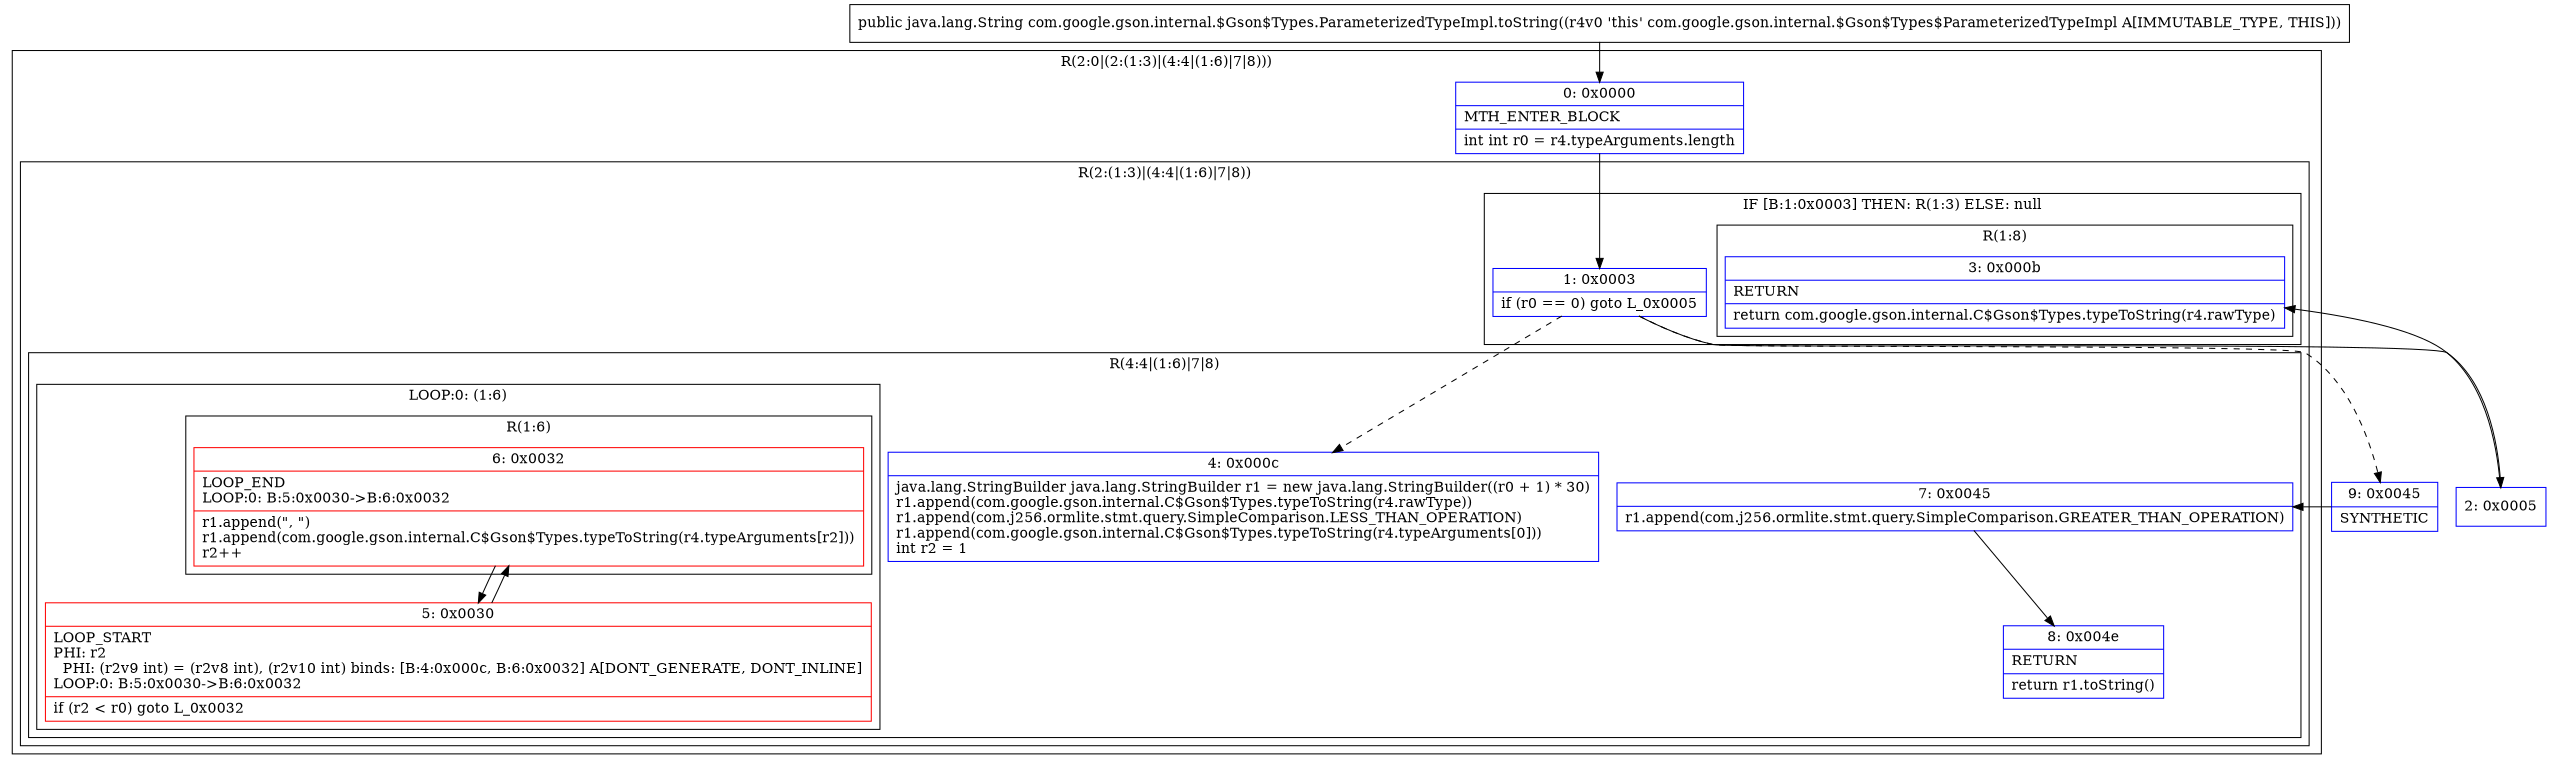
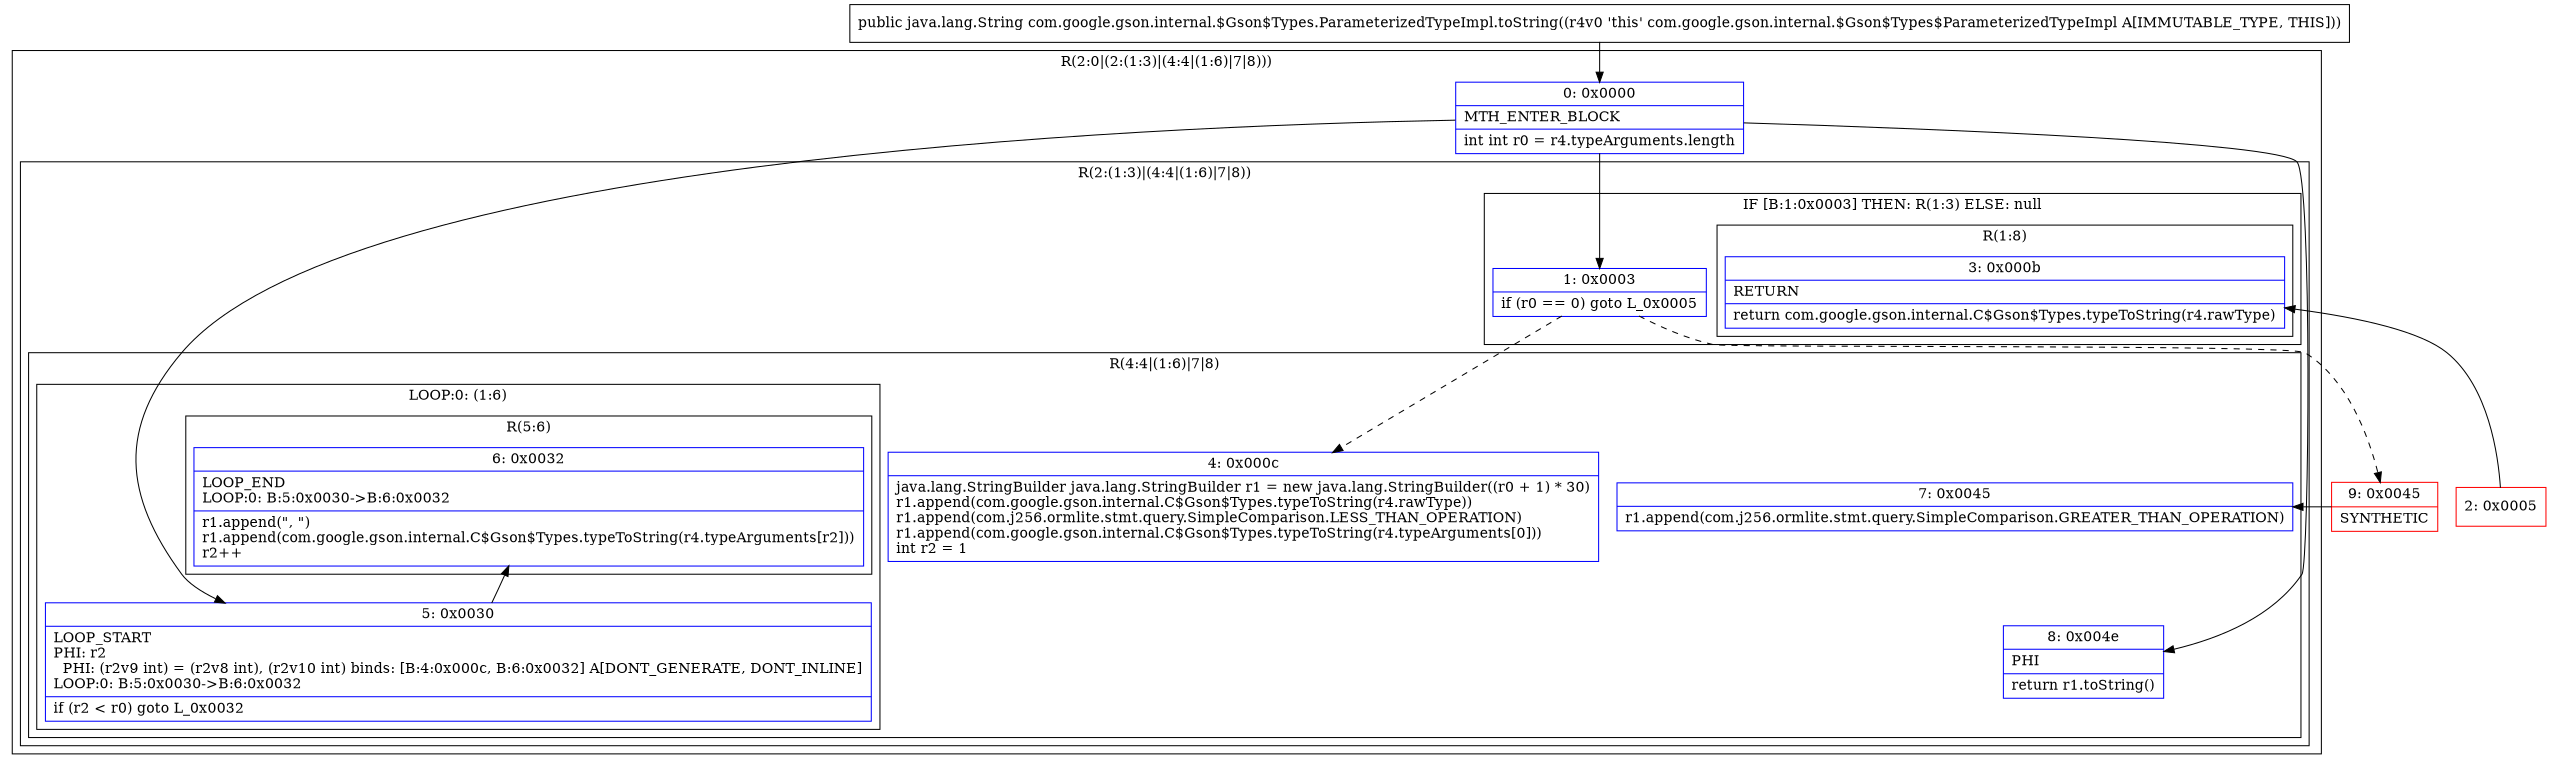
edge "1: 0x0003" -> "2: 0x0005": removed
cluster "R(1:6)": label "R(1:6)" -> "R(5:6)"
node "6: 0x0032": color red -> blue
node "9: 0x0045": color blue -> red
node "2: 0x0005": color blue -> red
edge "7: 0x0045" -> "8: 0x004e": now "0: 0x0000" -> "8: 0x004e"
edge "6: 0x0032" -> "5: 0x0030": now "0: 0x0000" -> "5: 0x0030"
node "8: 0x004e": text "RETURN" -> "PHI"
node "5: 0x0030": color red -> blue
